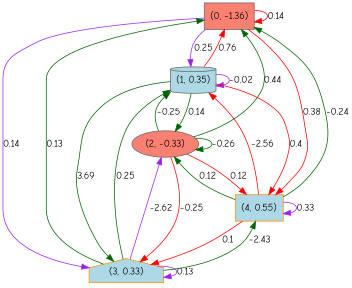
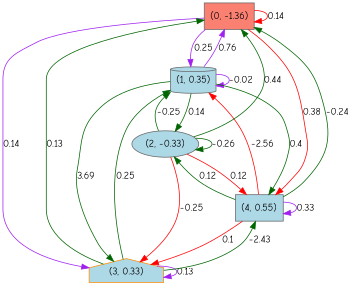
edge "(1, 0.35)" -> "(0, -1.36)": color red -> purple
edge "(1, 0.35)" -> "(4, 0.55)": color red -> darkgreen
node "(2, -0.33)": fillcolor salmon -> lightblue
node "(4, 0.55)": color darkorange -> gray40
edge "(3, 0.33)" -> "(2, -0.33)": removed, label "-2.62"
